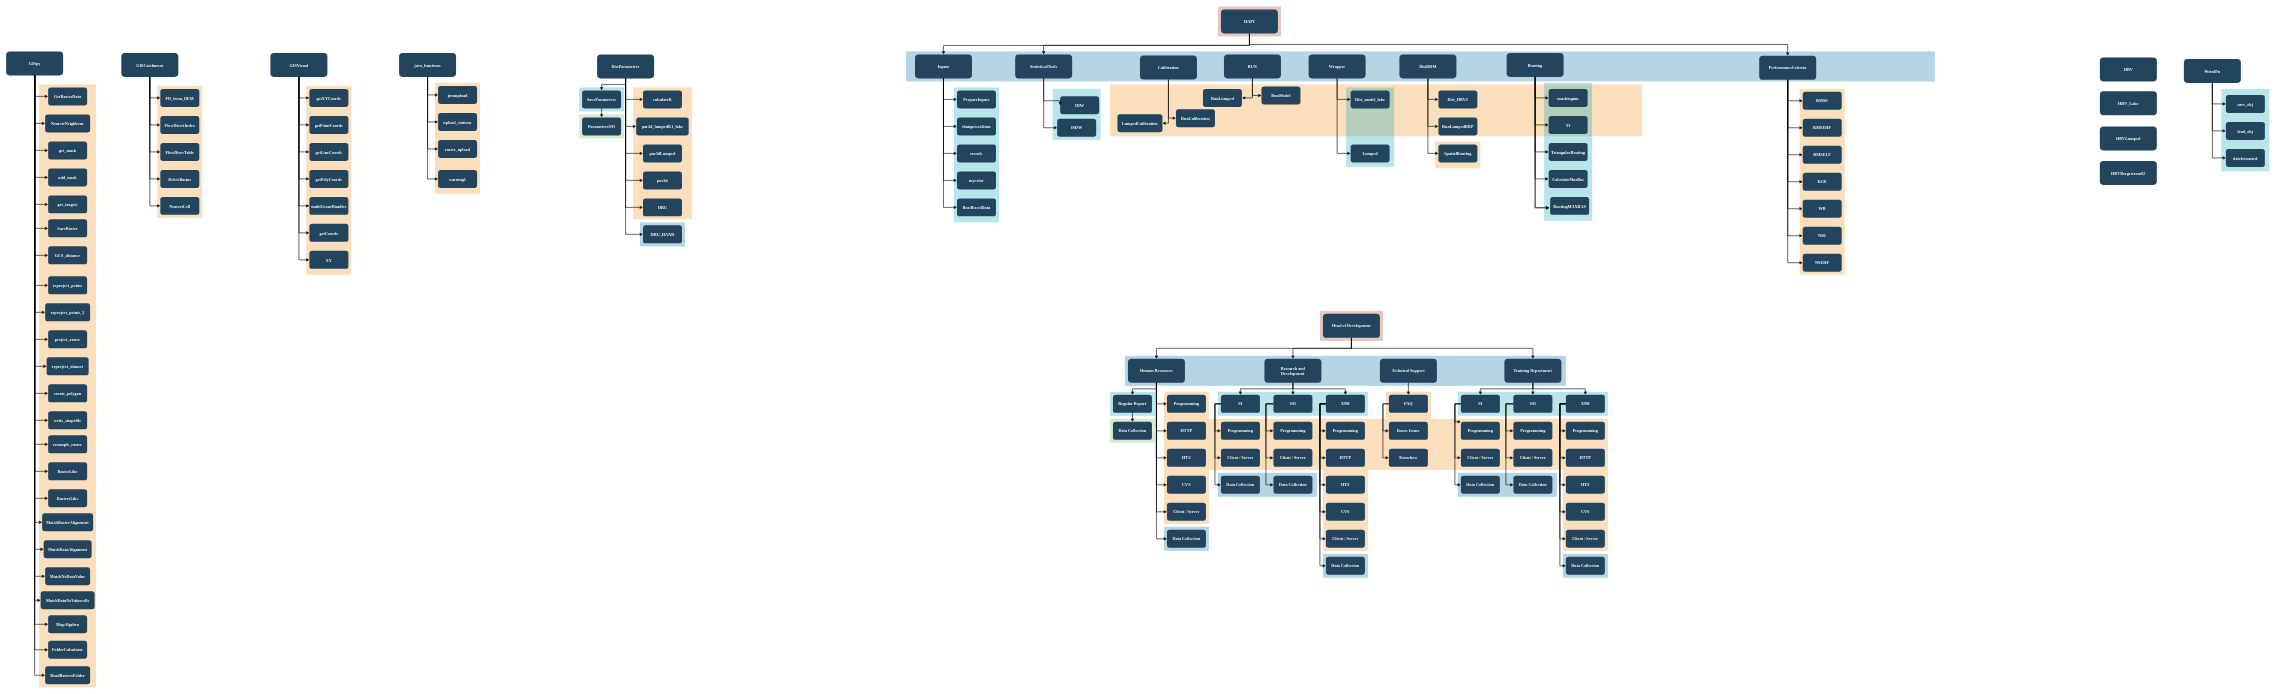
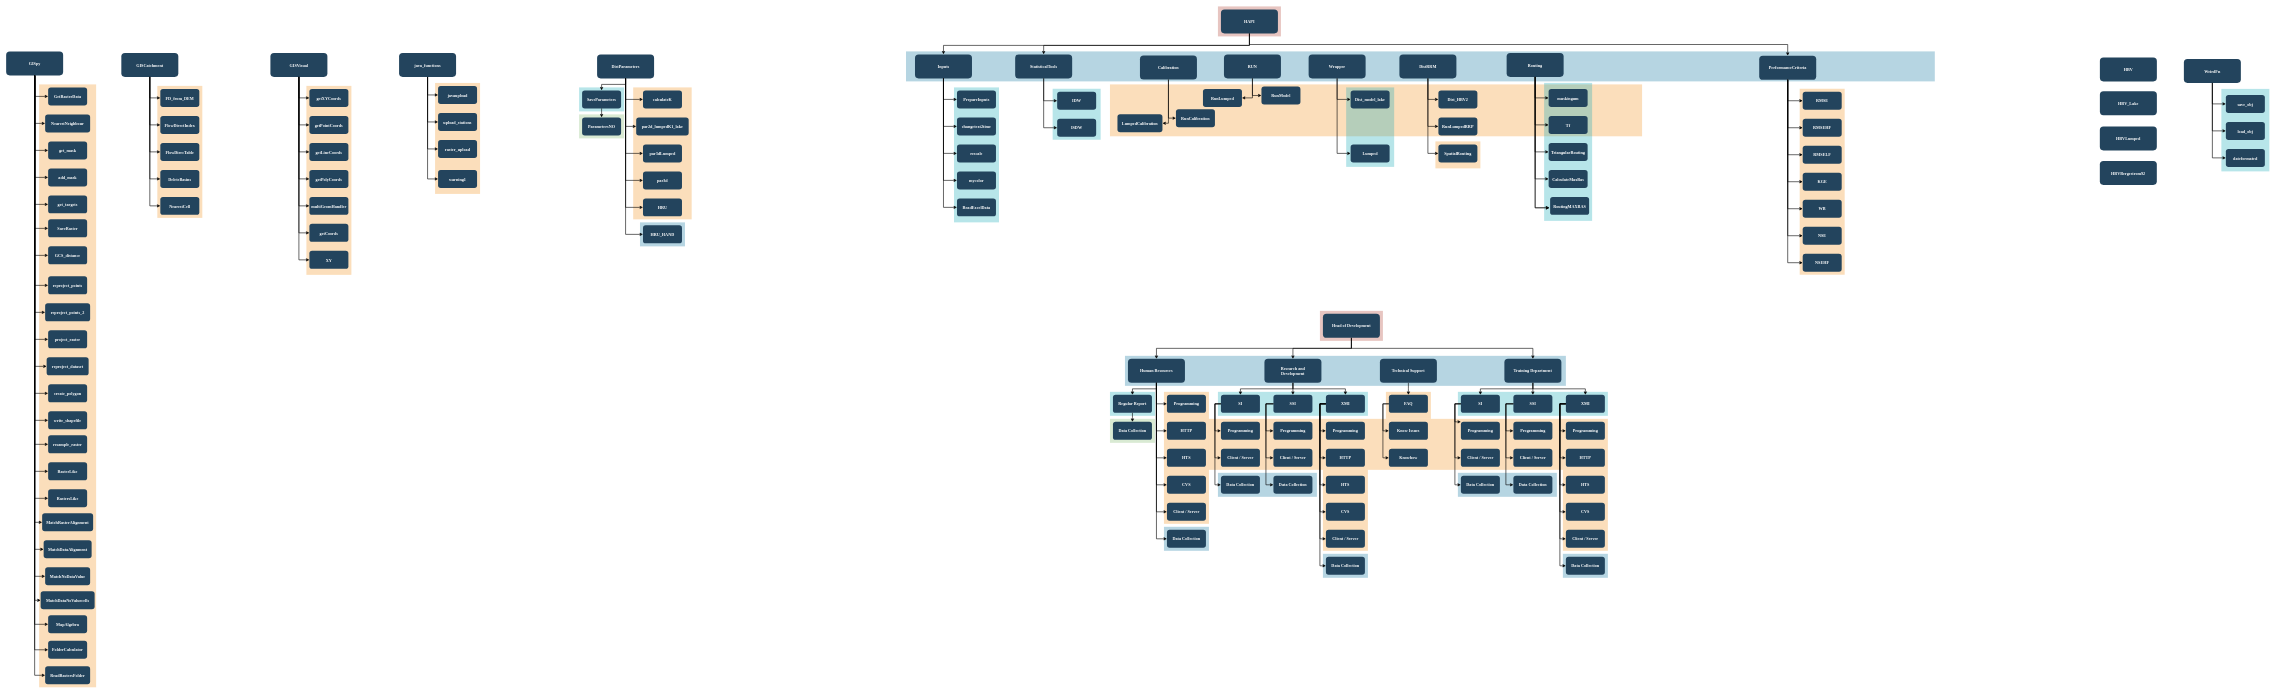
node "IDW": moved (1080, 105) -> (1077, 101)
